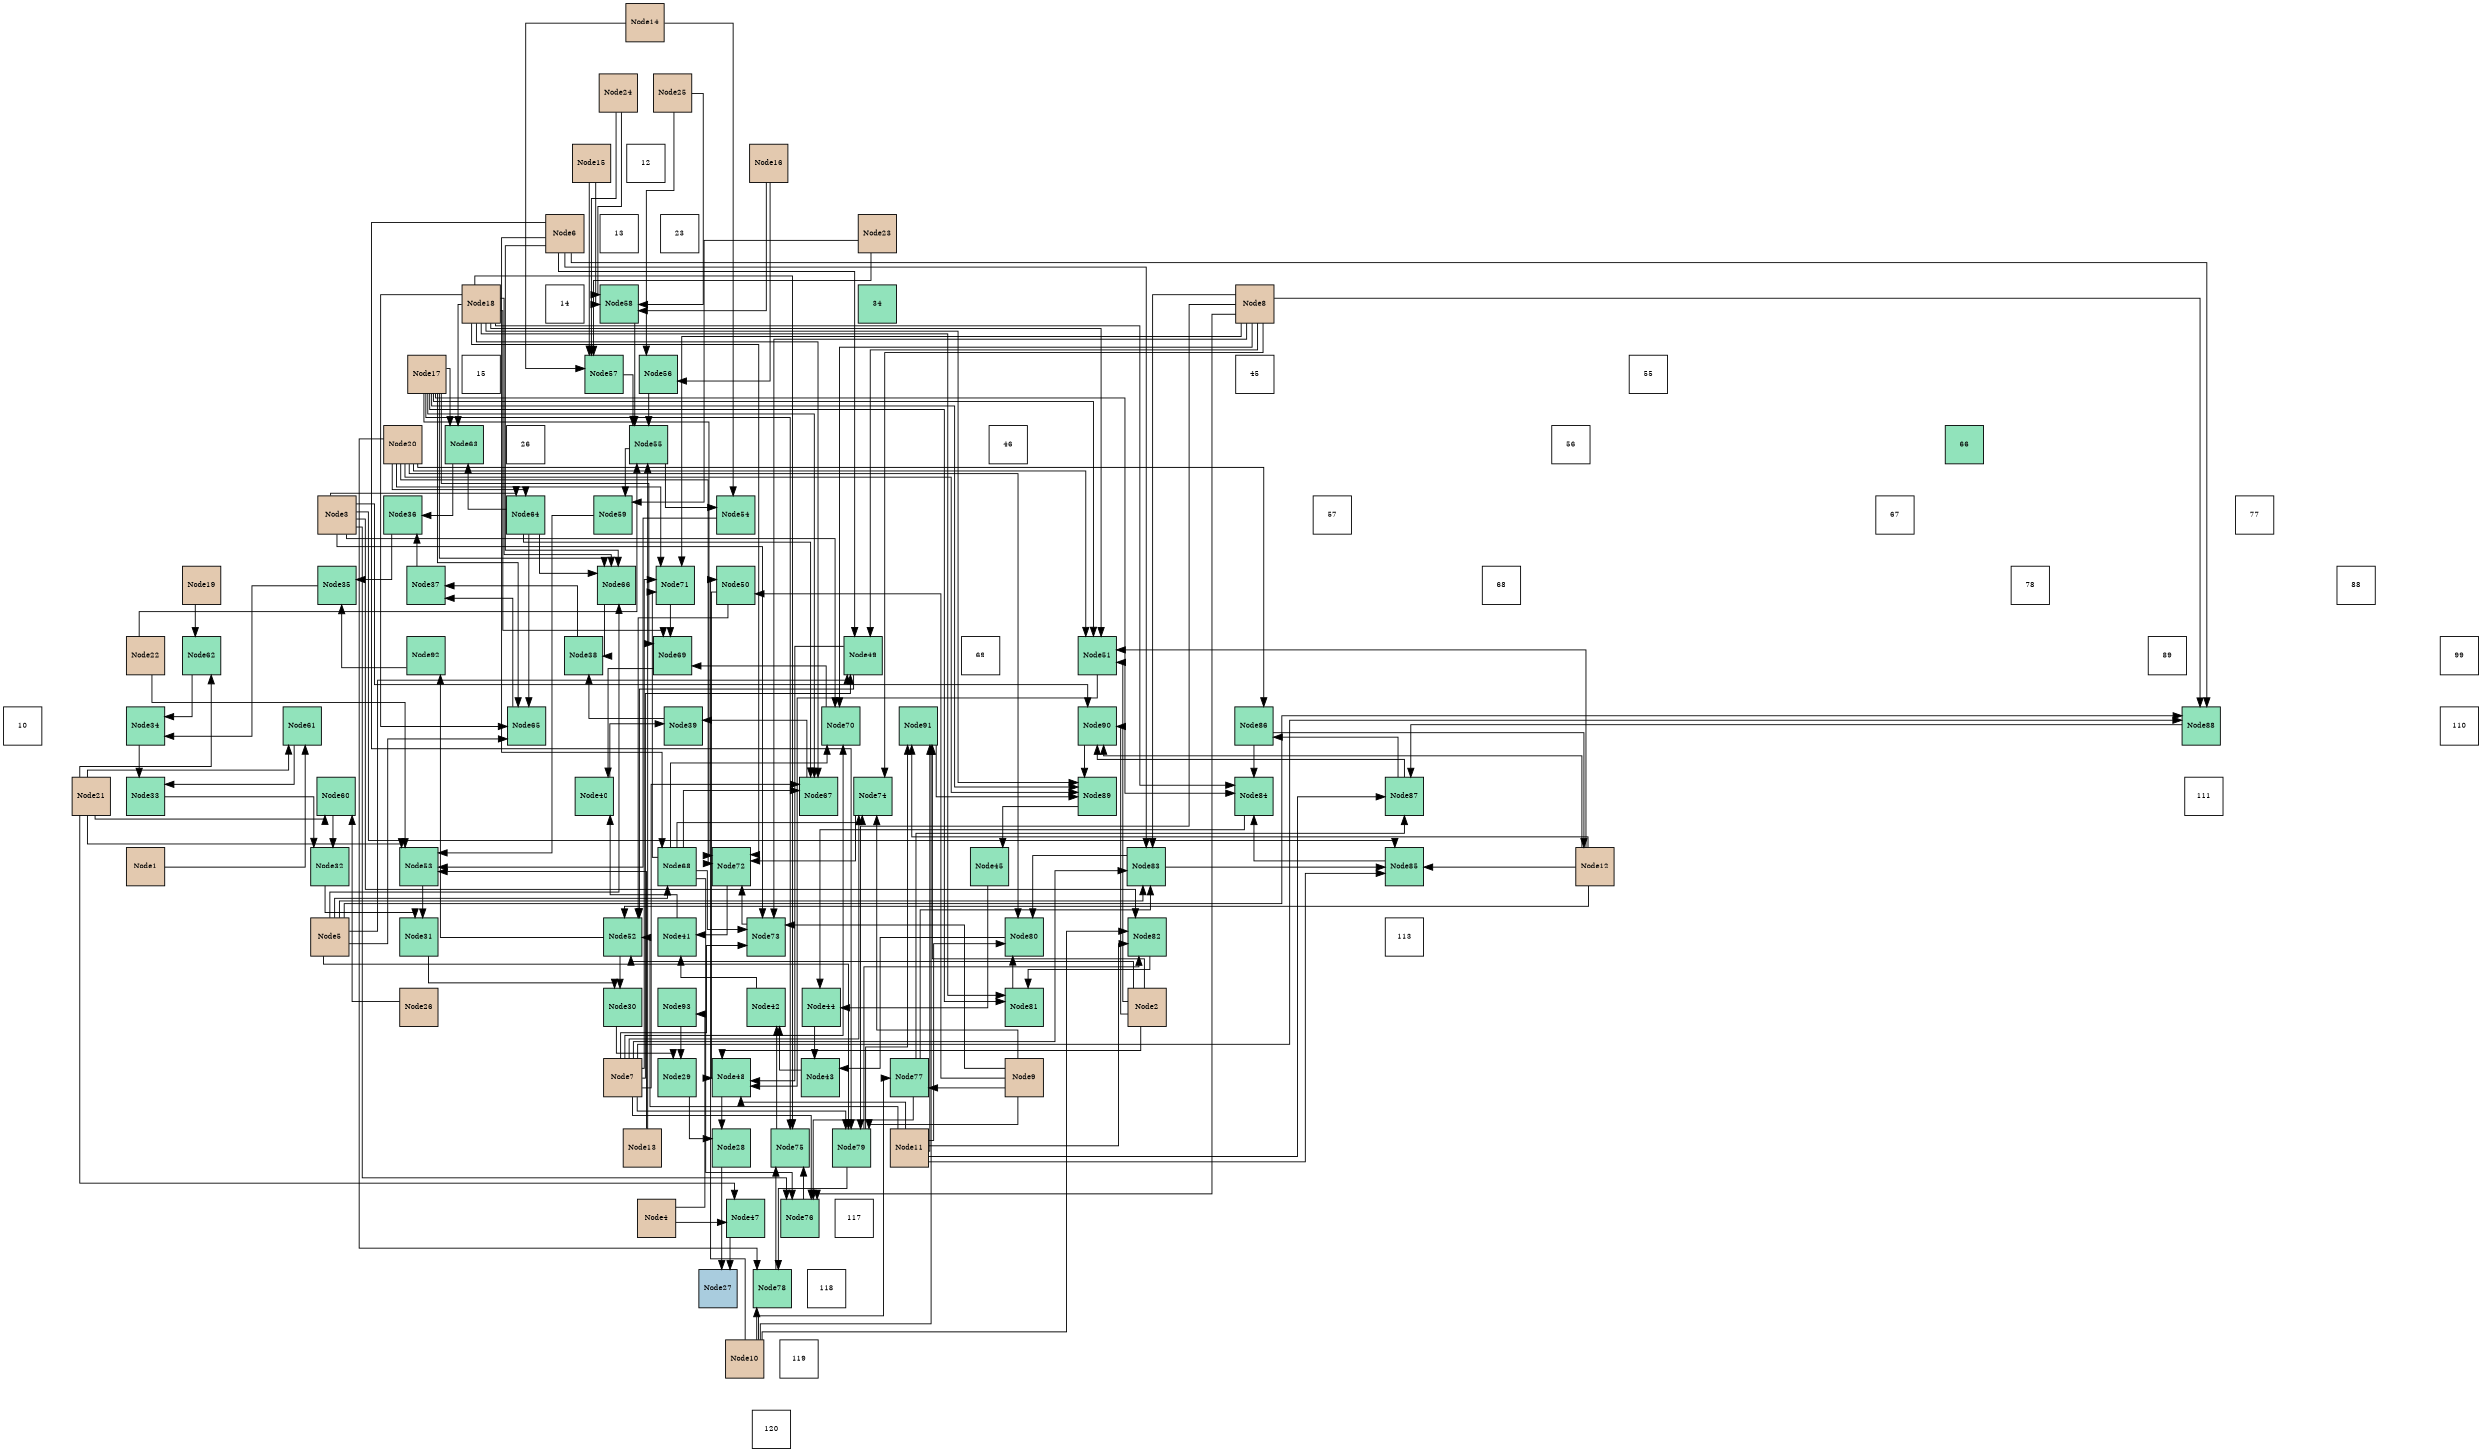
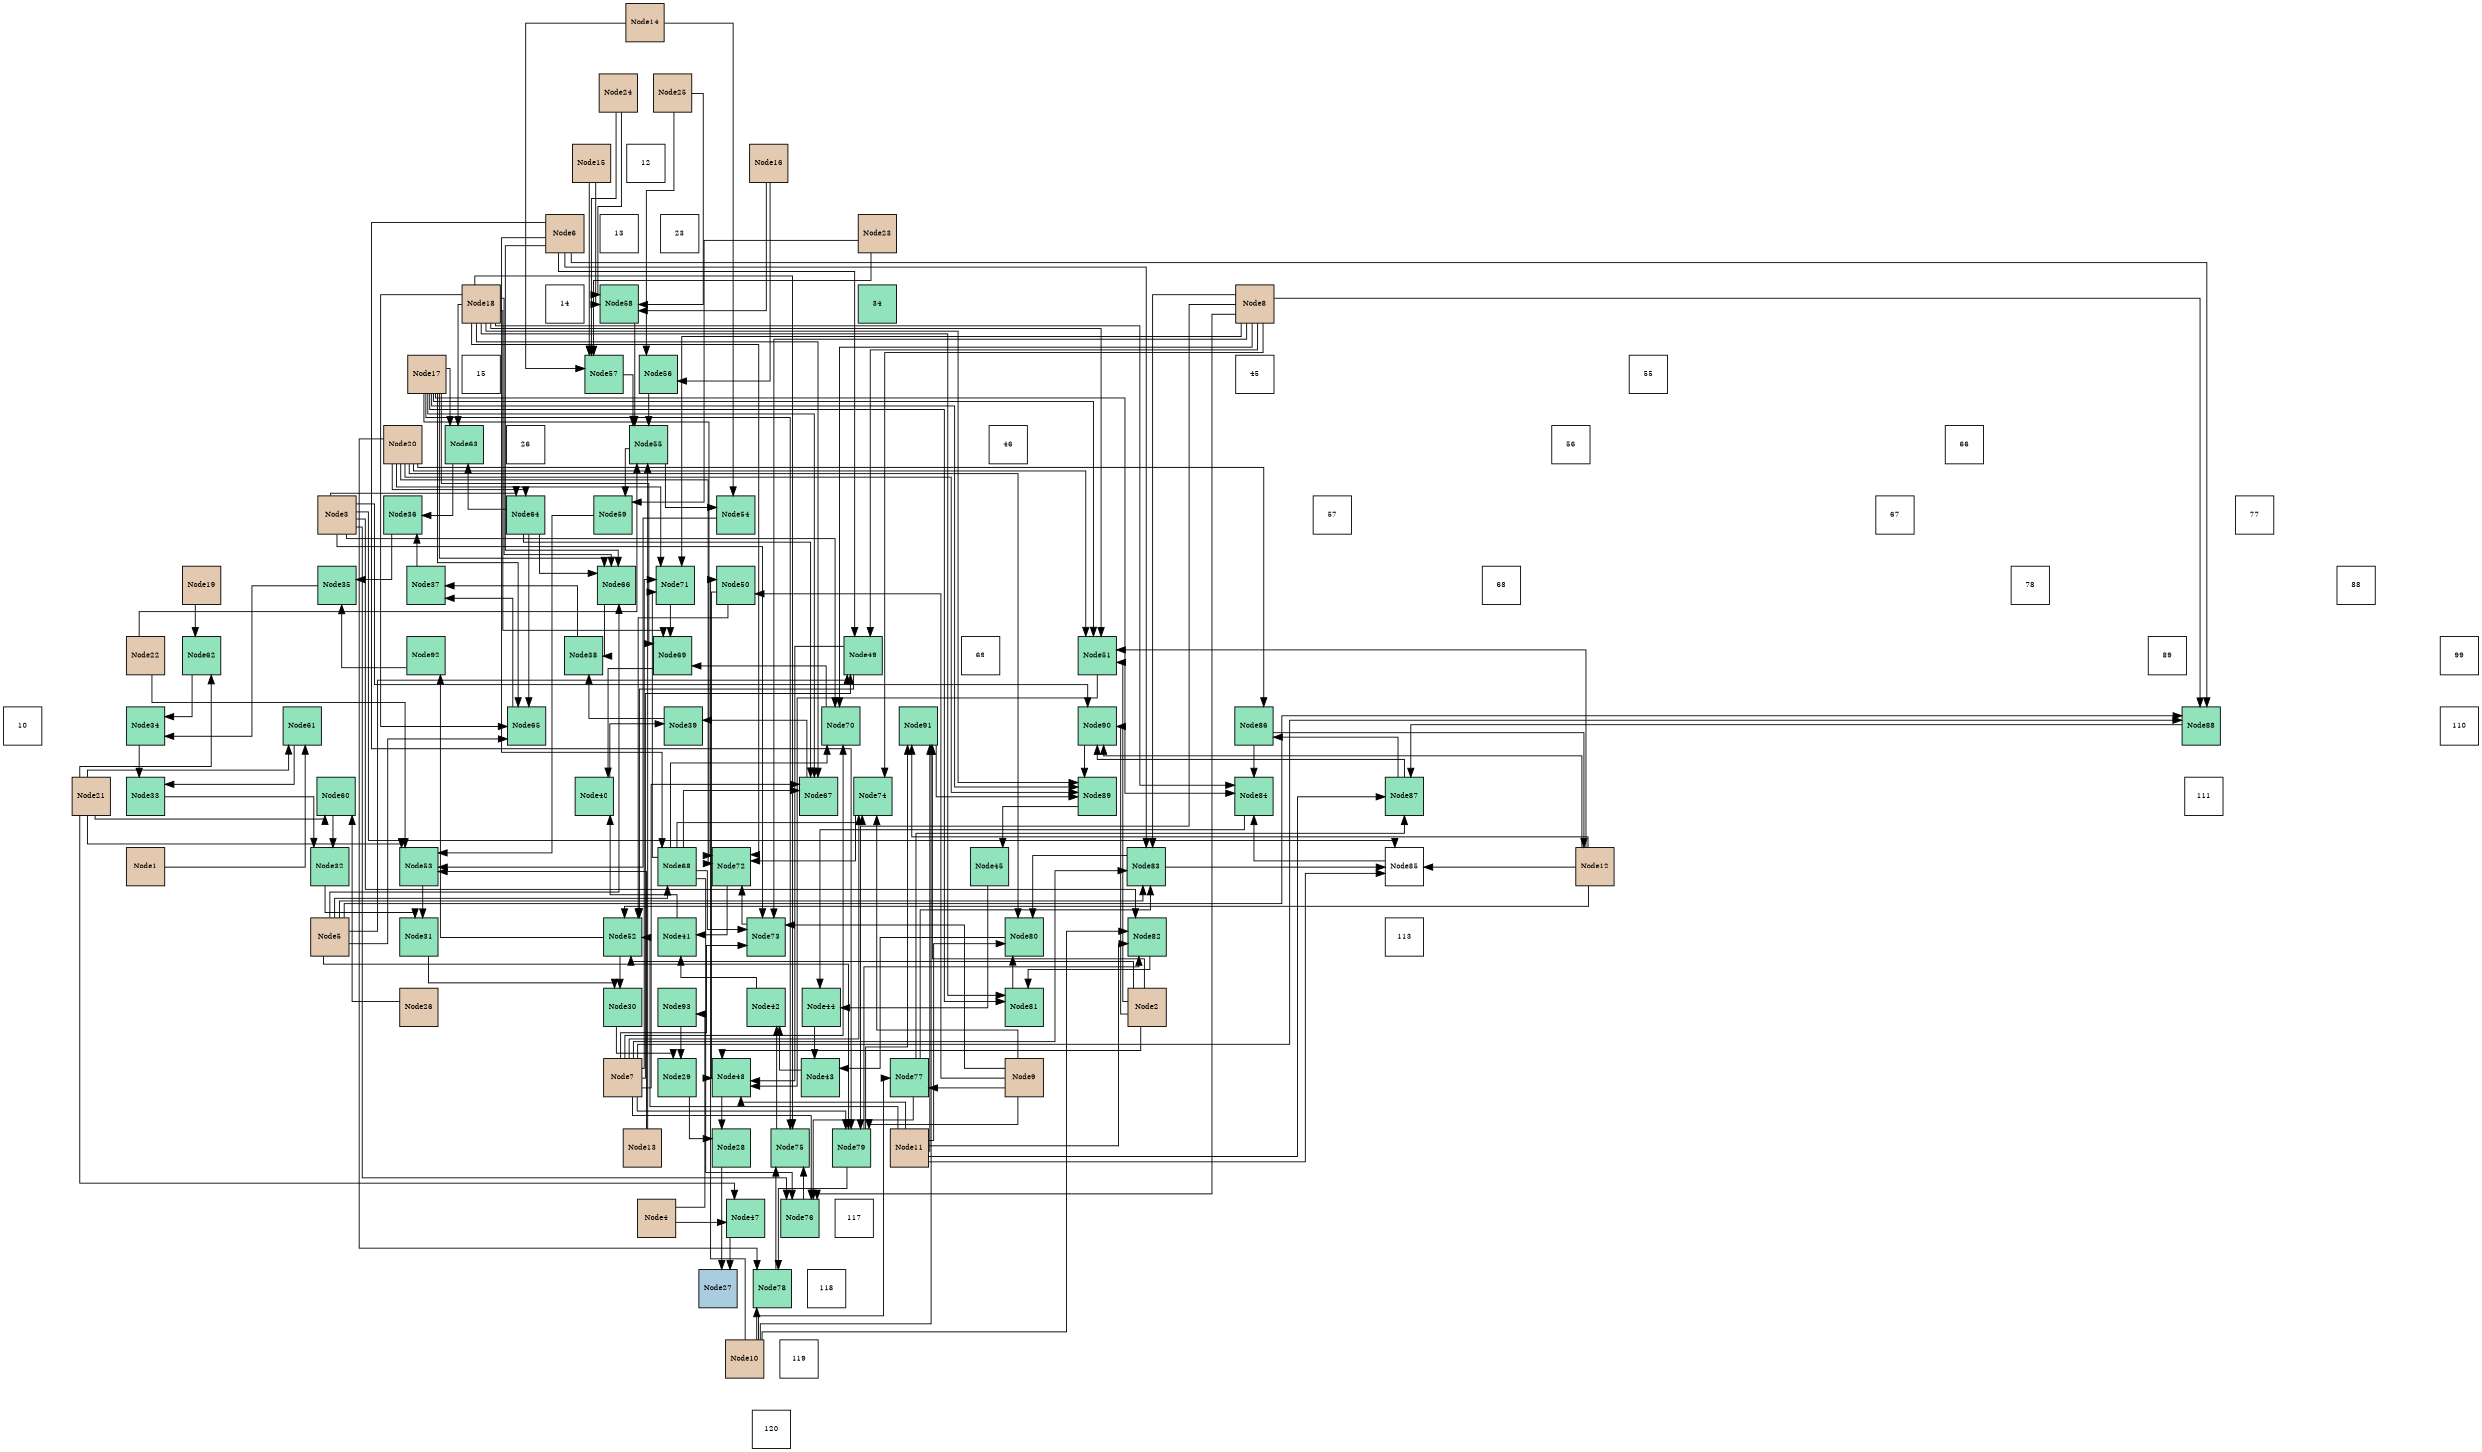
node "66": fillcolor #91e3bb -> #ffffff
node "Node85": fillcolor #91e3bb -> #ffffff
